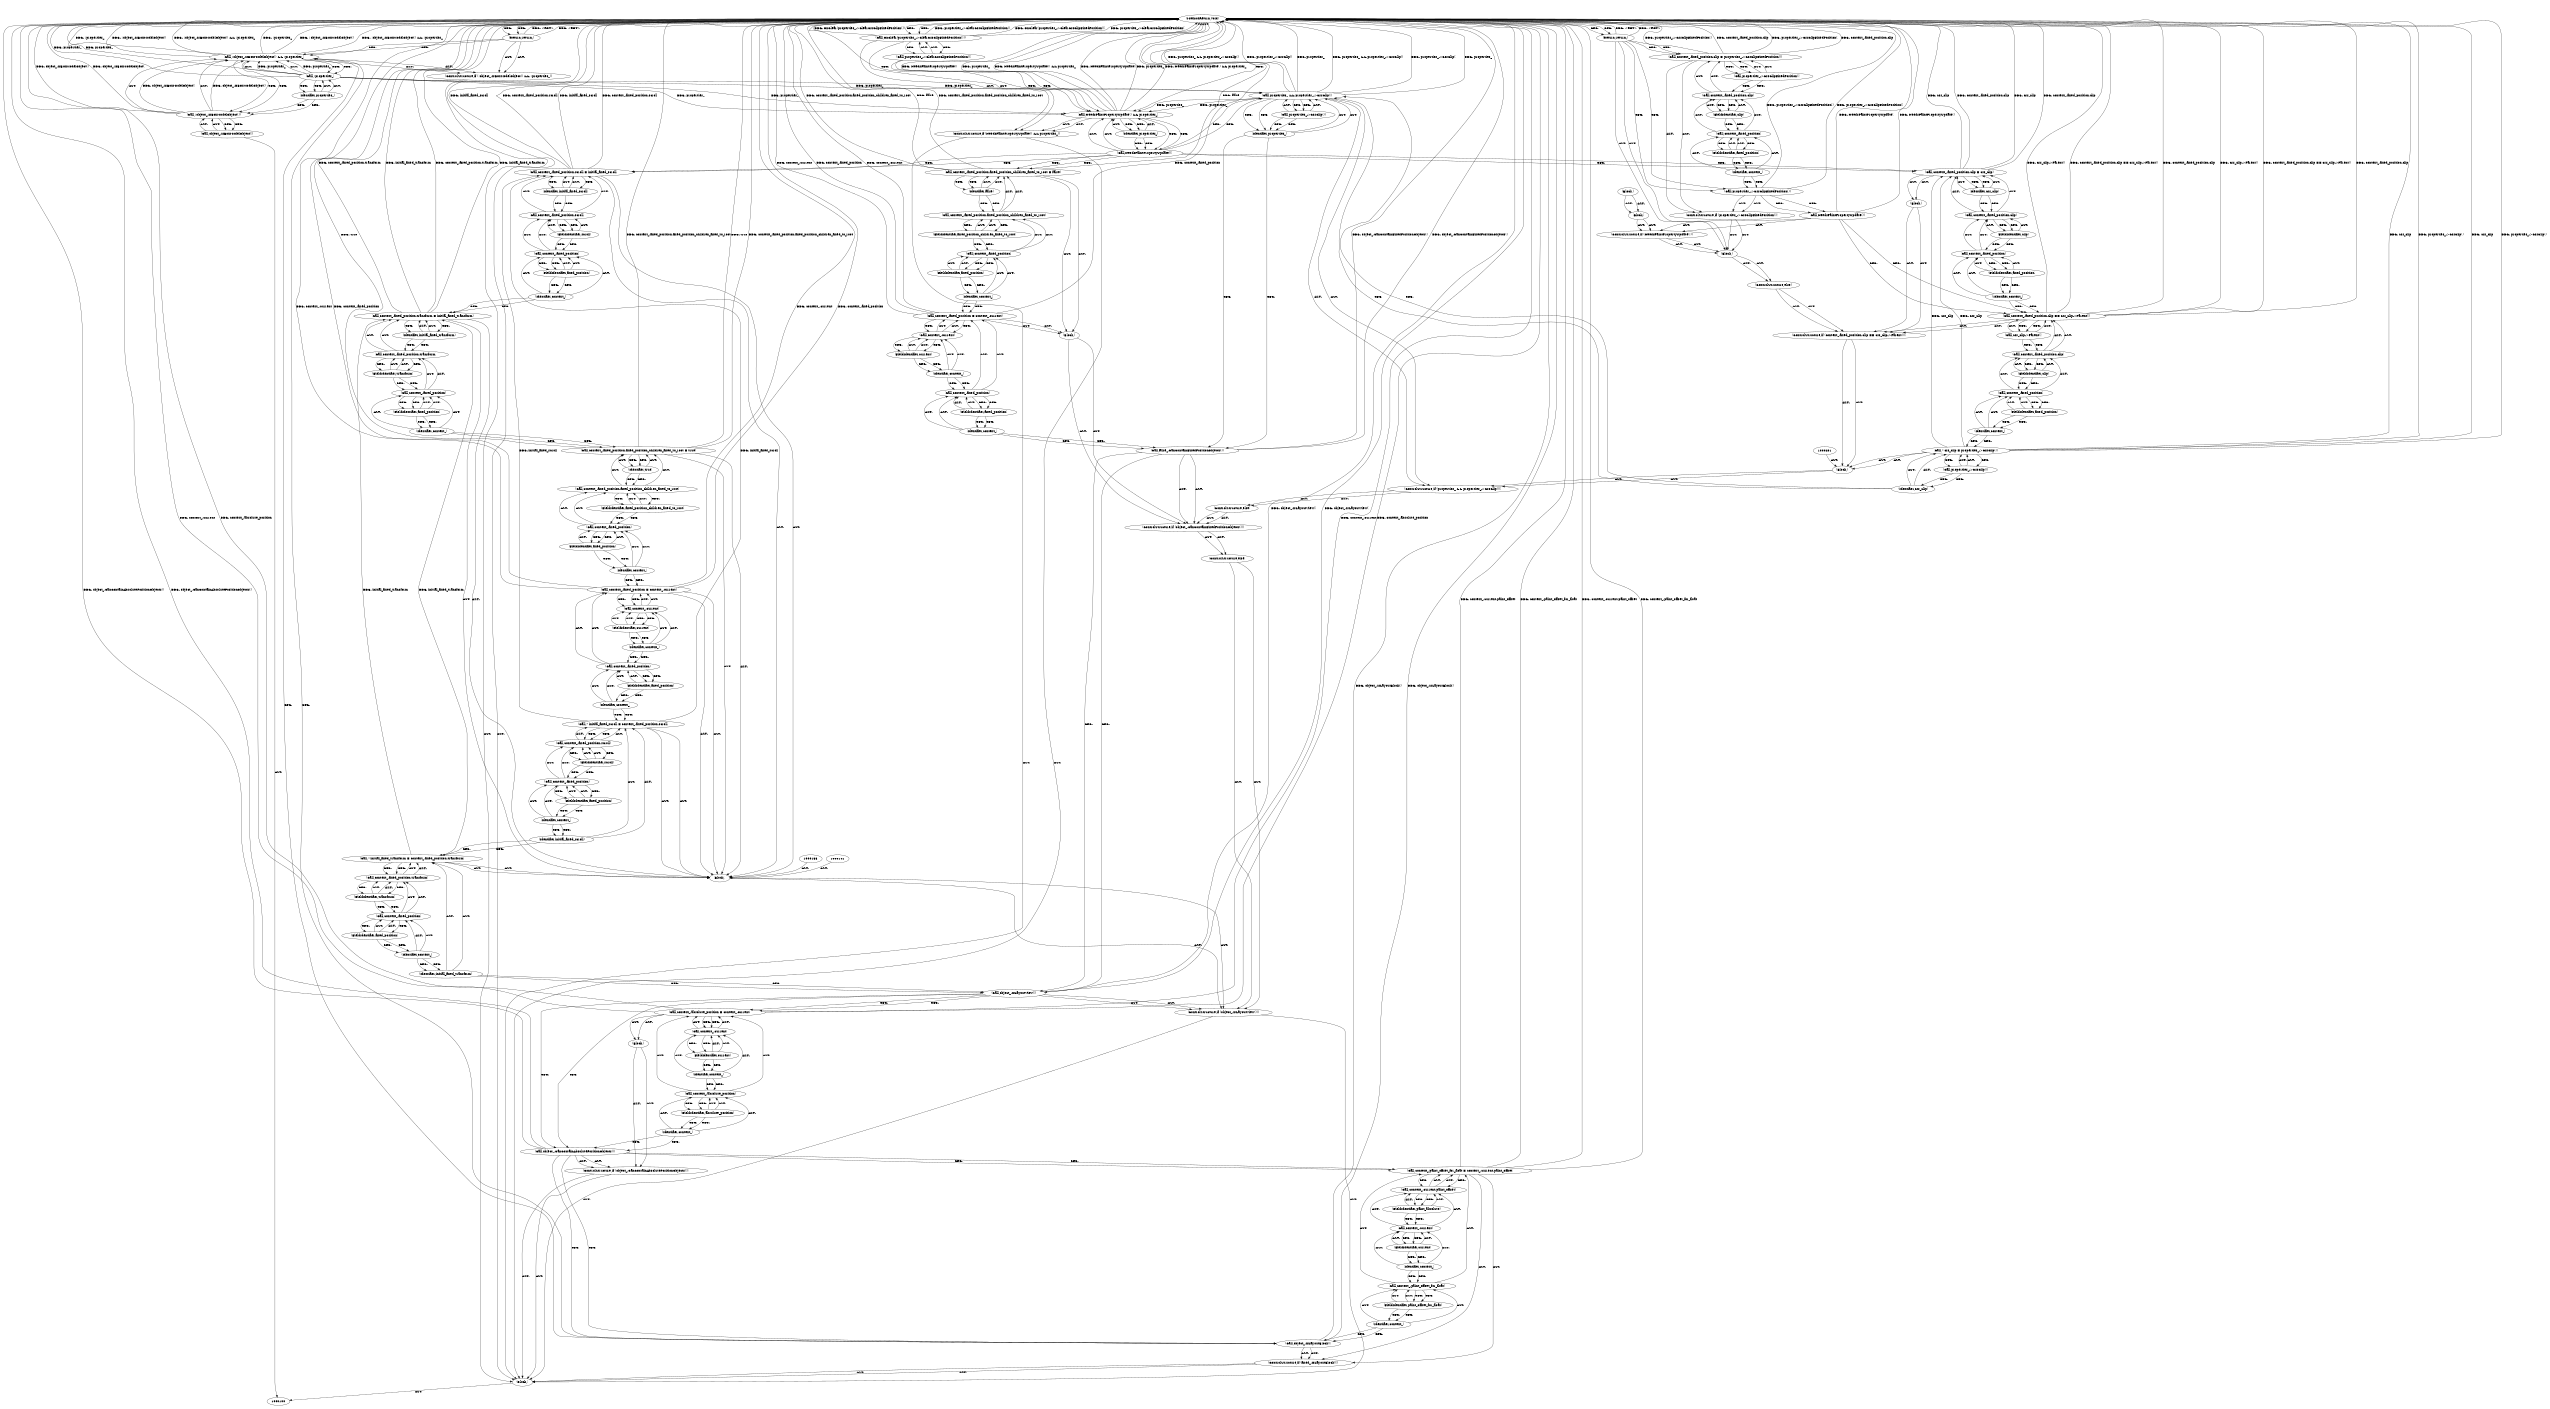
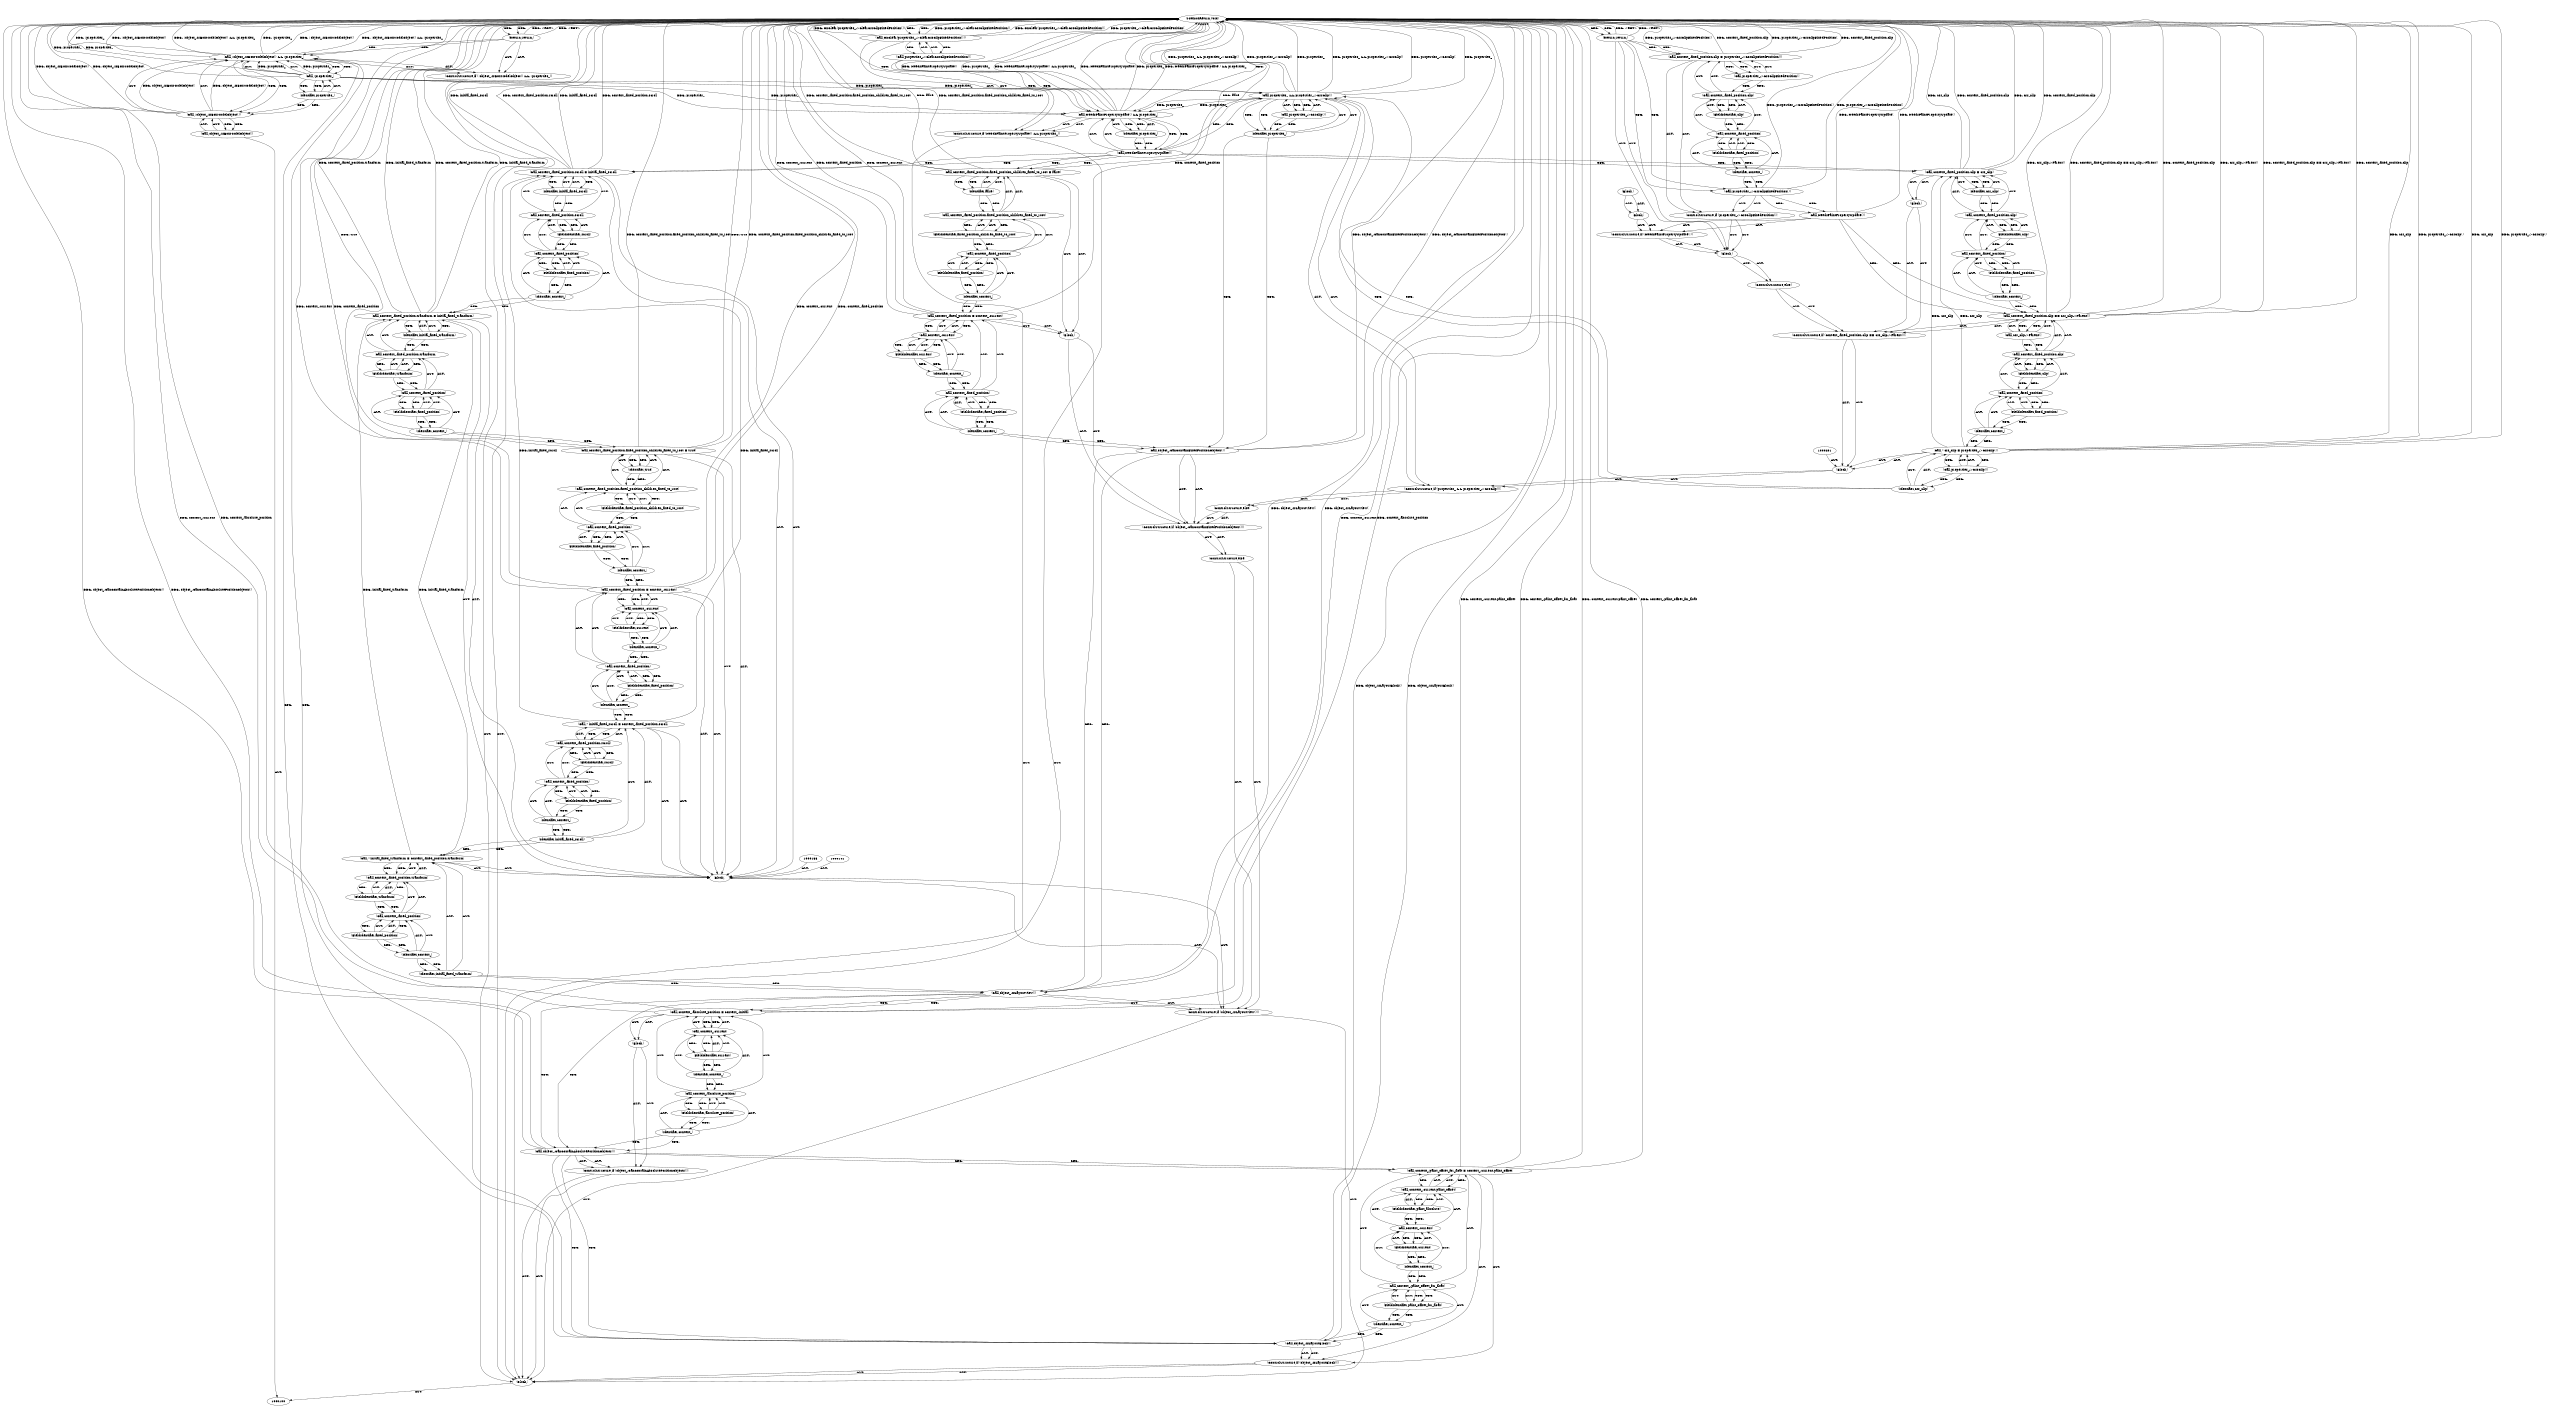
node "(Call,false_.CanContainFixedPositionObjects())": label "(Call,false_.CanContainFixedPositionObjects())" -> "(Call,object_.CanContainFixedPositionObjects())"
node "(Call,context_.absolute_position = context_.current)": label "(Call,context_.absolute_position = context_.current)" -> "(Call,context_.absolute_position = context_.initial)"
node "(ControlStructure,if (fixed_.IsLayoutBlock()))": label "(ControlStructure,if (fixed_.IsLayoutBlock()))" -> "(ControlStructure,if (object_.IsLayoutBlock()))"
